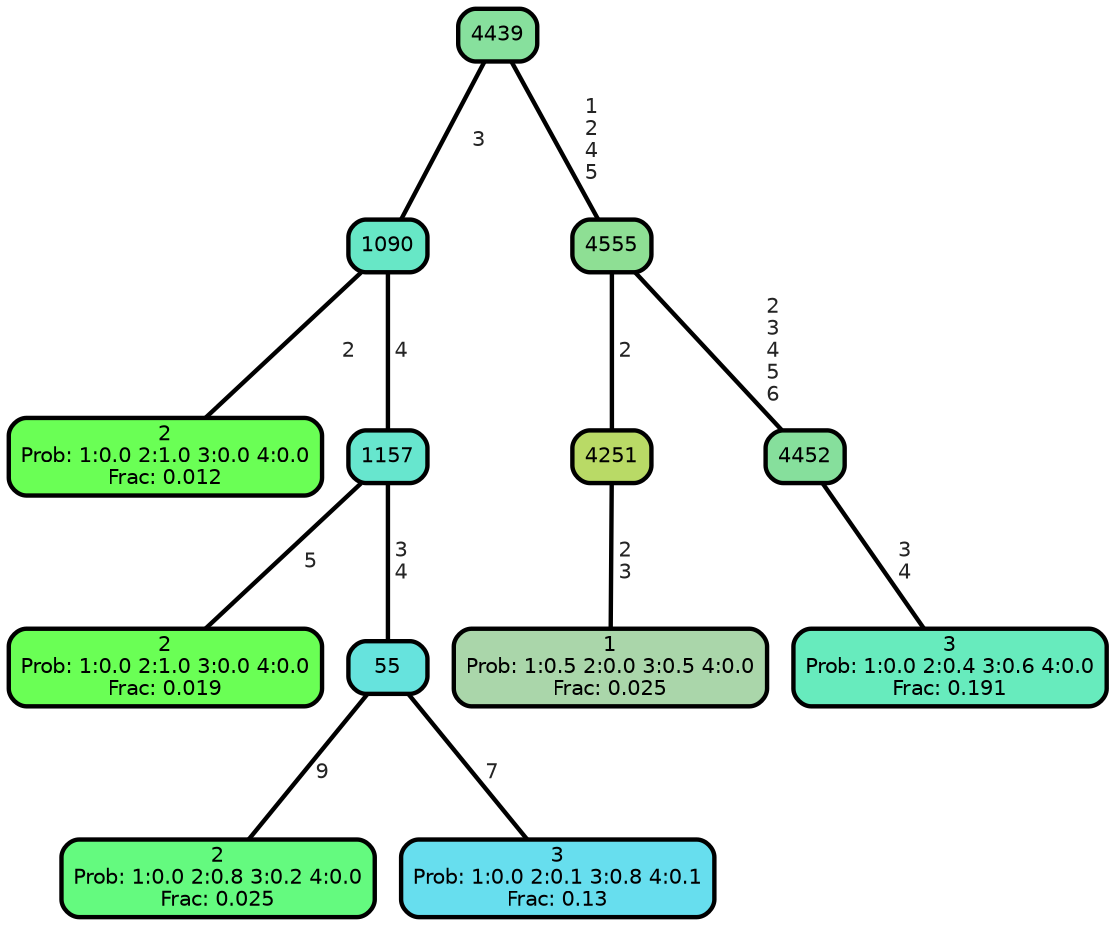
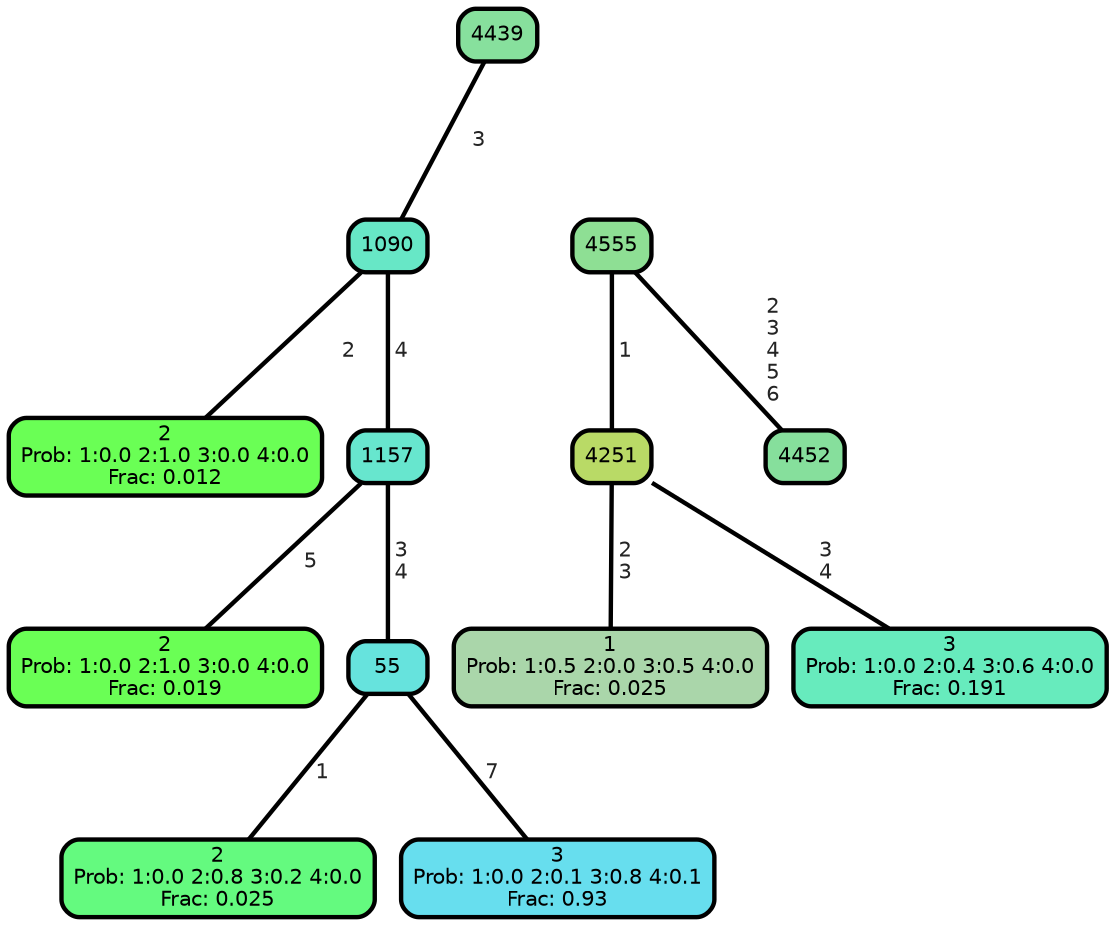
edge "4439" -- "4555": removed, label "1 2 4 5"
edge "4555" -- "4251": label " 2" -> " 1"
edge "4452" -- "3 Prob: 1:0.0 2:0.4 3:0.6 4:0.0 Frac: 0.191": now "4251" -- "3 Prob: 1:0.0 2:0.4 3:0.6 4:0.0 Frac: 0.191"
edge "55" -- "2 Prob: 1:0.0 2:0.8 3:0.2 4:0.0 Frac: 0.025": label " 9" -> " 1"
node "3 Prob: 1:0.0 2:0.1 3:0.8 4:0.1 Frac: 0.13": label "3 Prob: 1:0.0 2:0.1 3:0.8 4:0.1 Frac: 0.13" -> "3 Prob: 1:0.0 2:0.1 3:0.8 4:0.1 Frac: 0.93"
